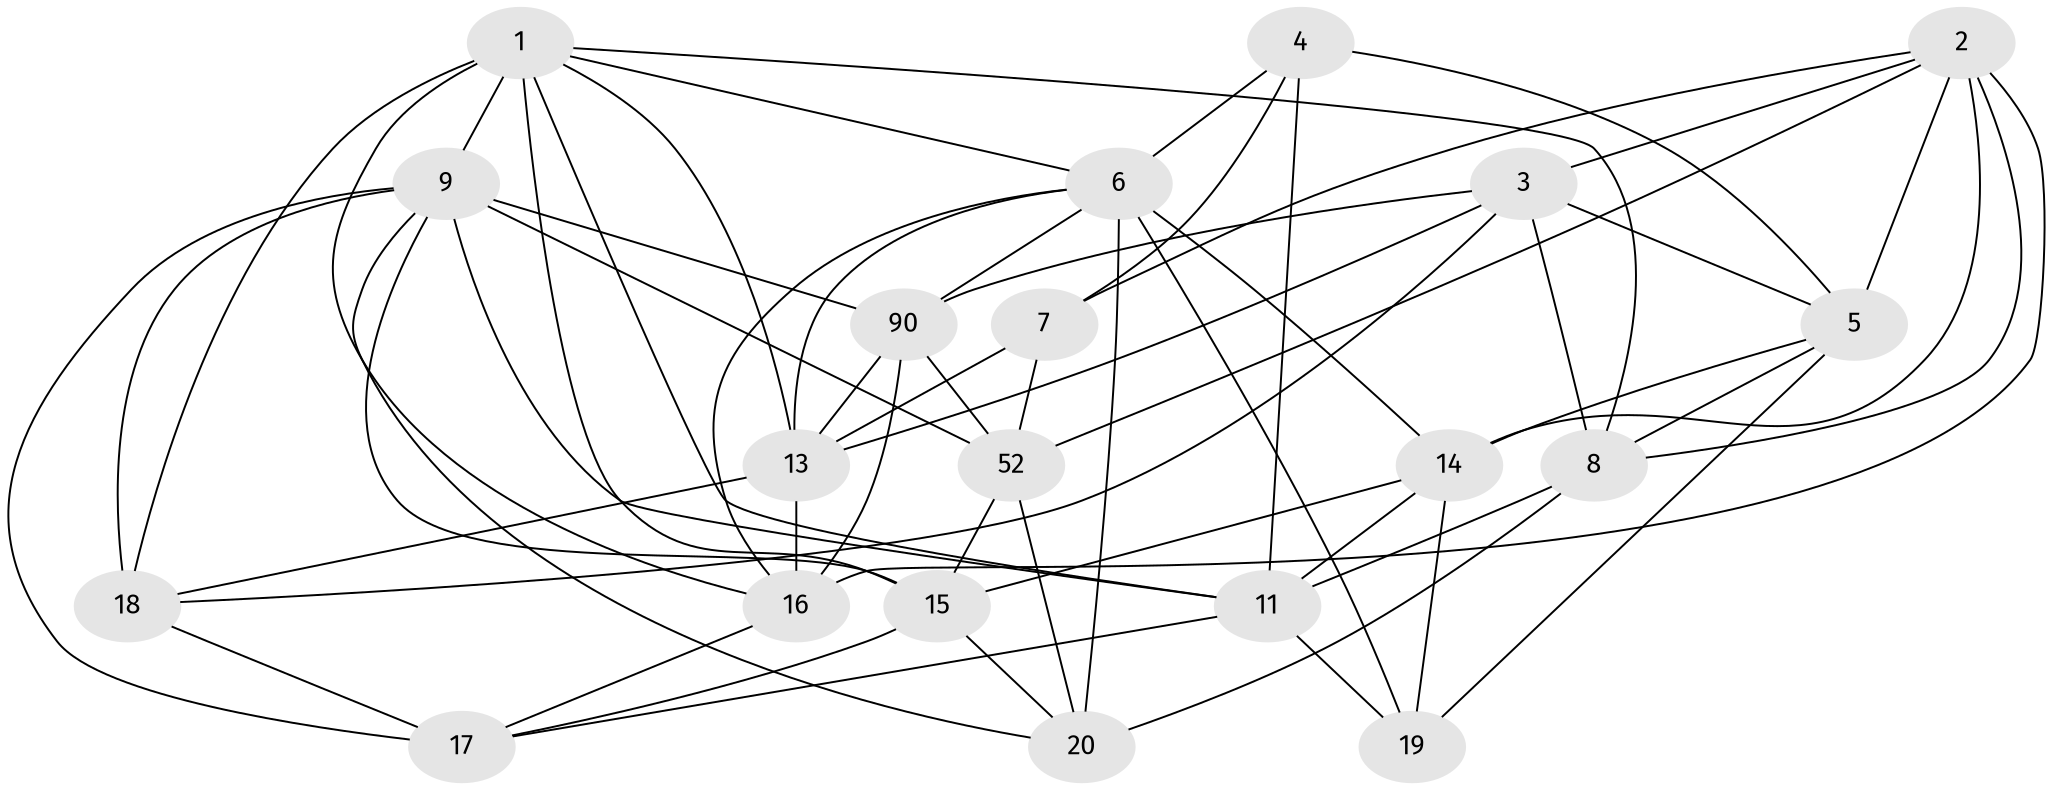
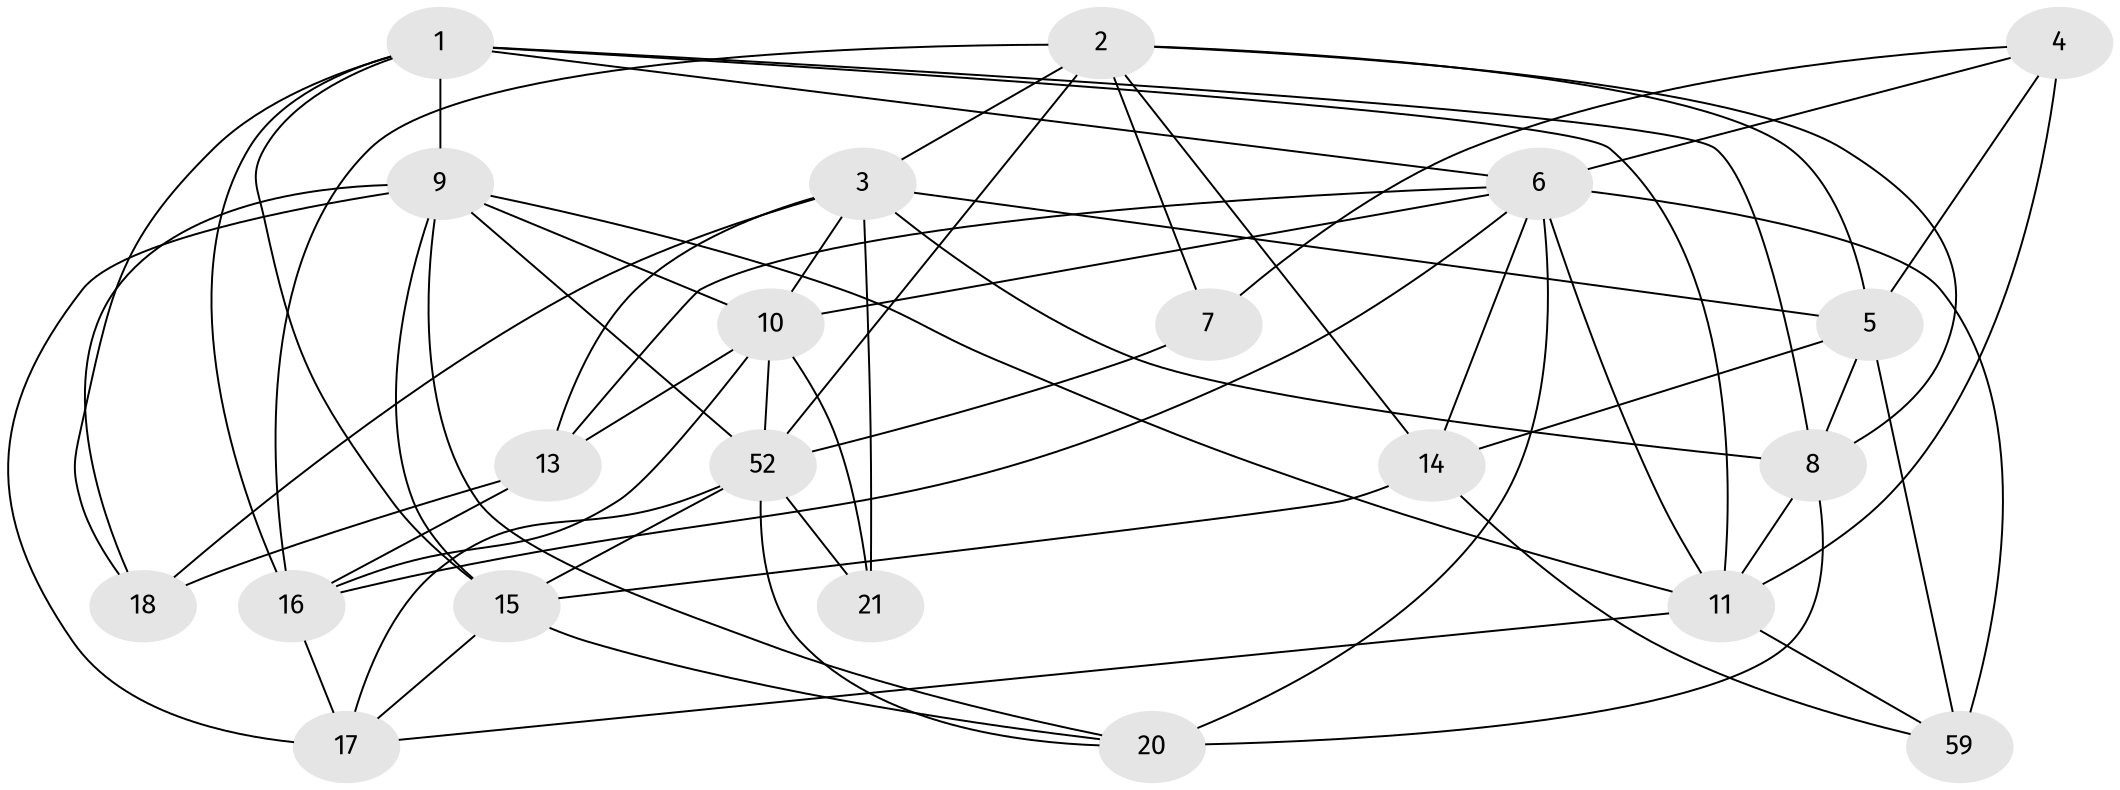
edge "1" -- "13": removed
node "90": label "90" -> "10"
edge "7" -- "13": removed
edge "14" -- "11": now "6" -- "11"
node "21": added
edge "18" -- "17": now "52" -- "17"
node "19": label "19" -> "59"
